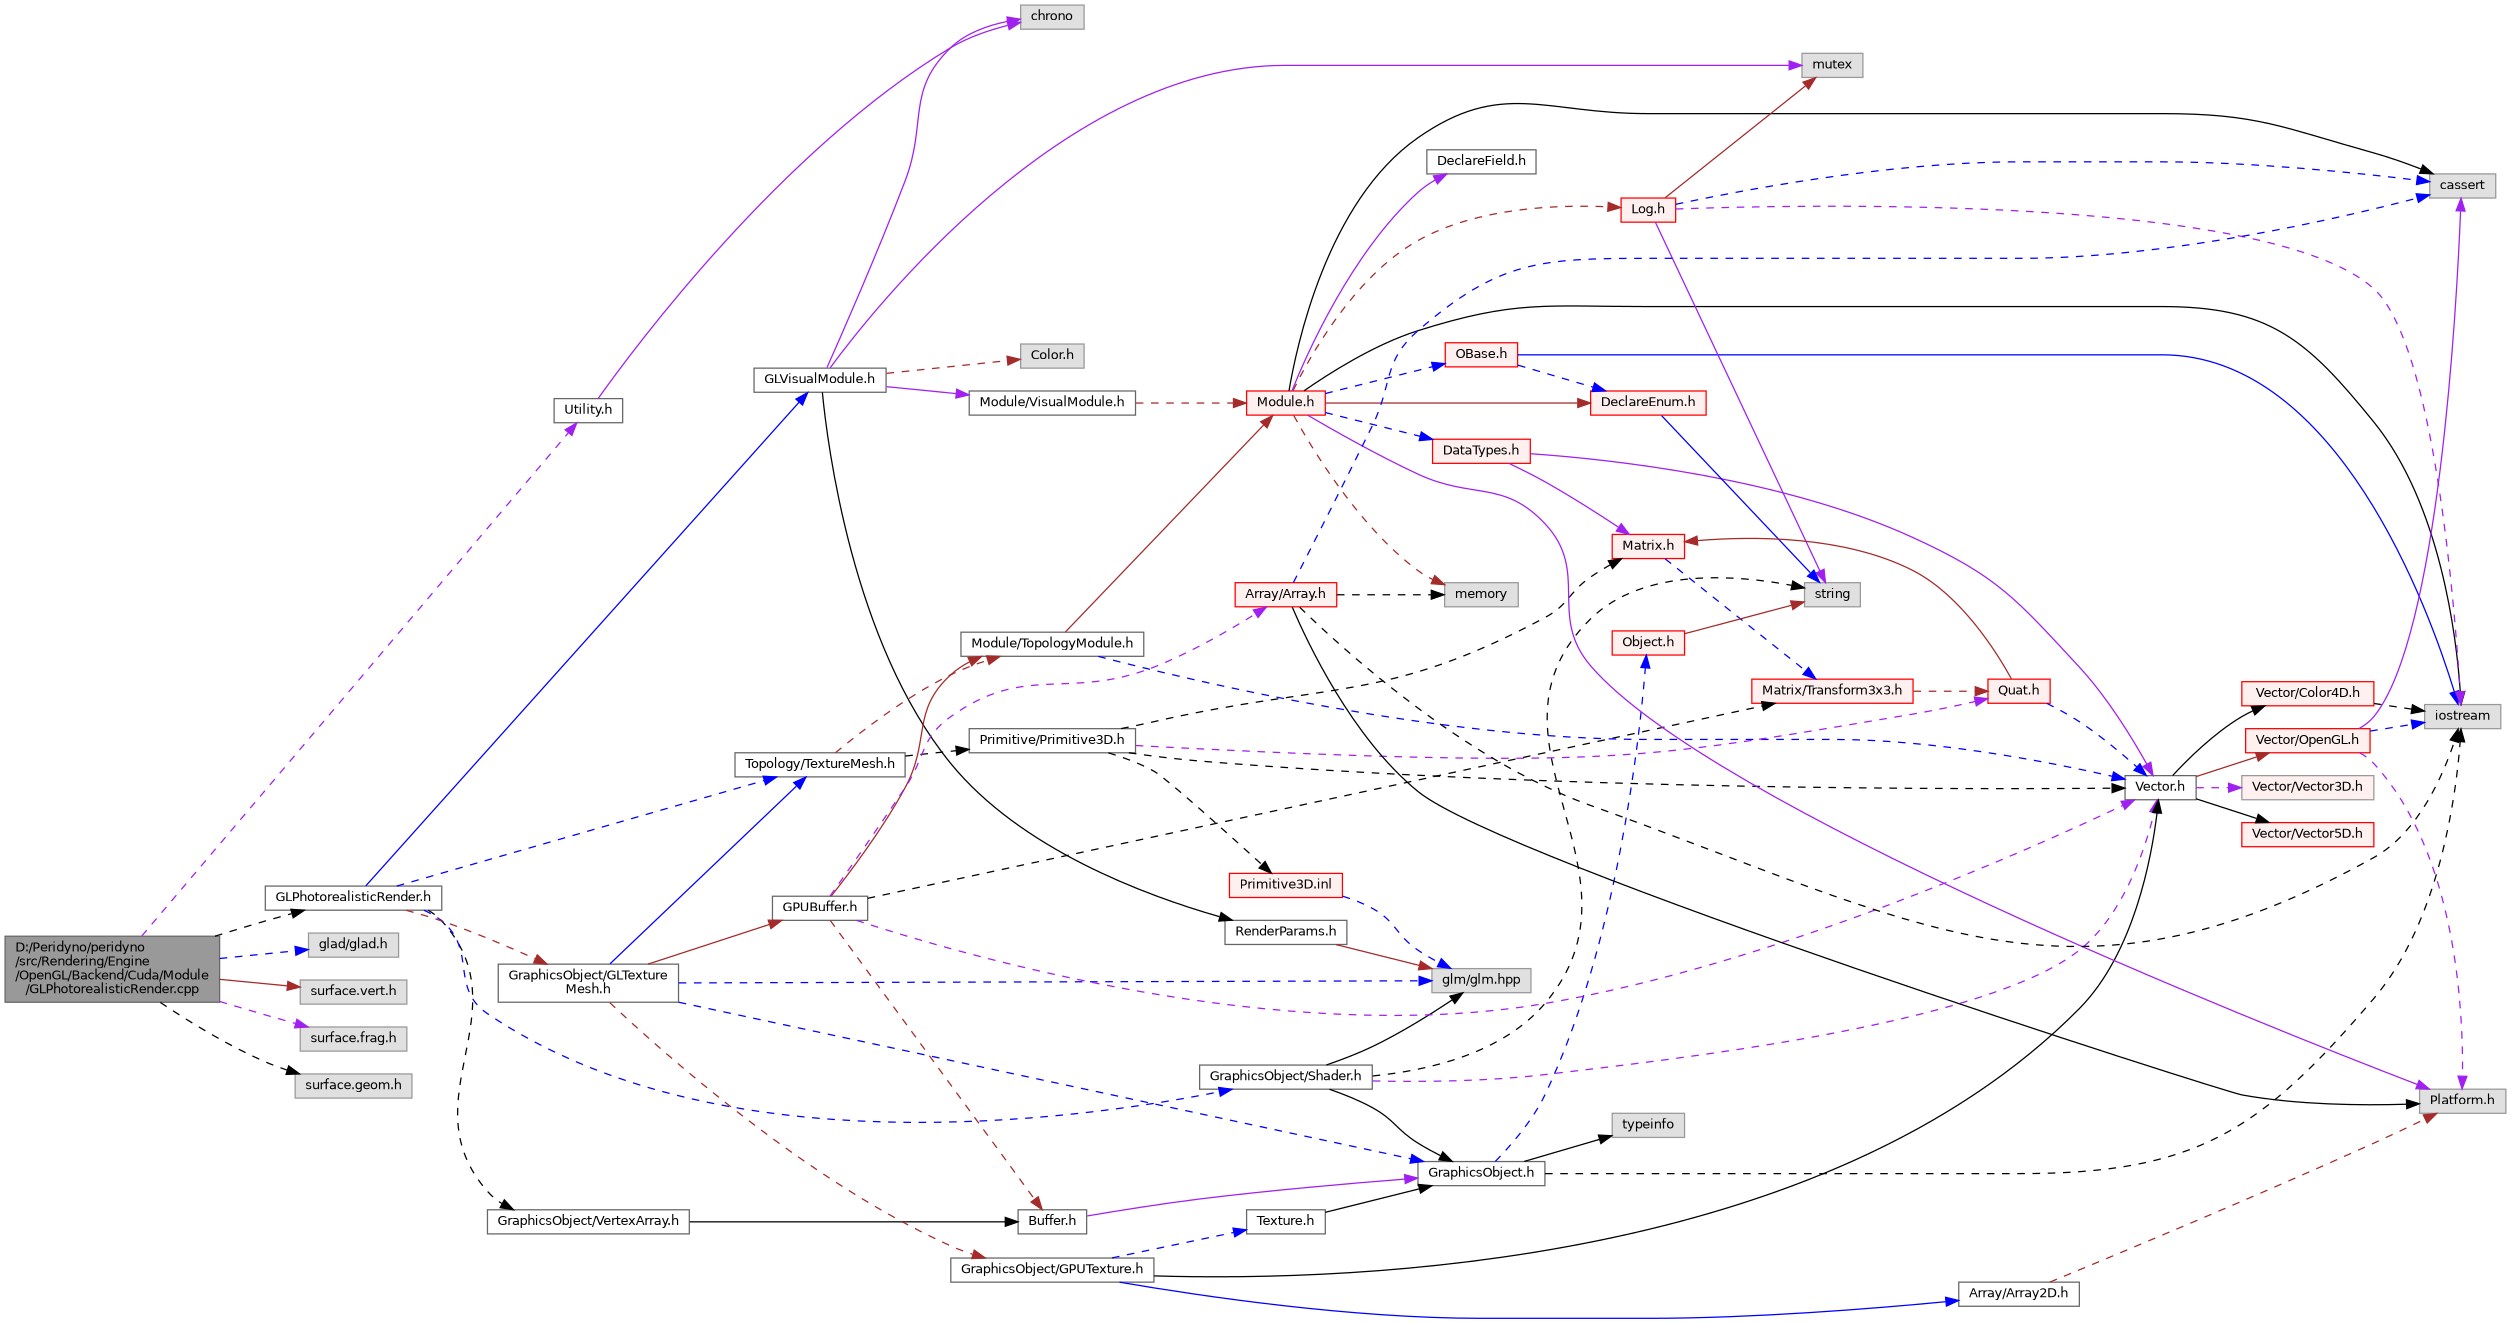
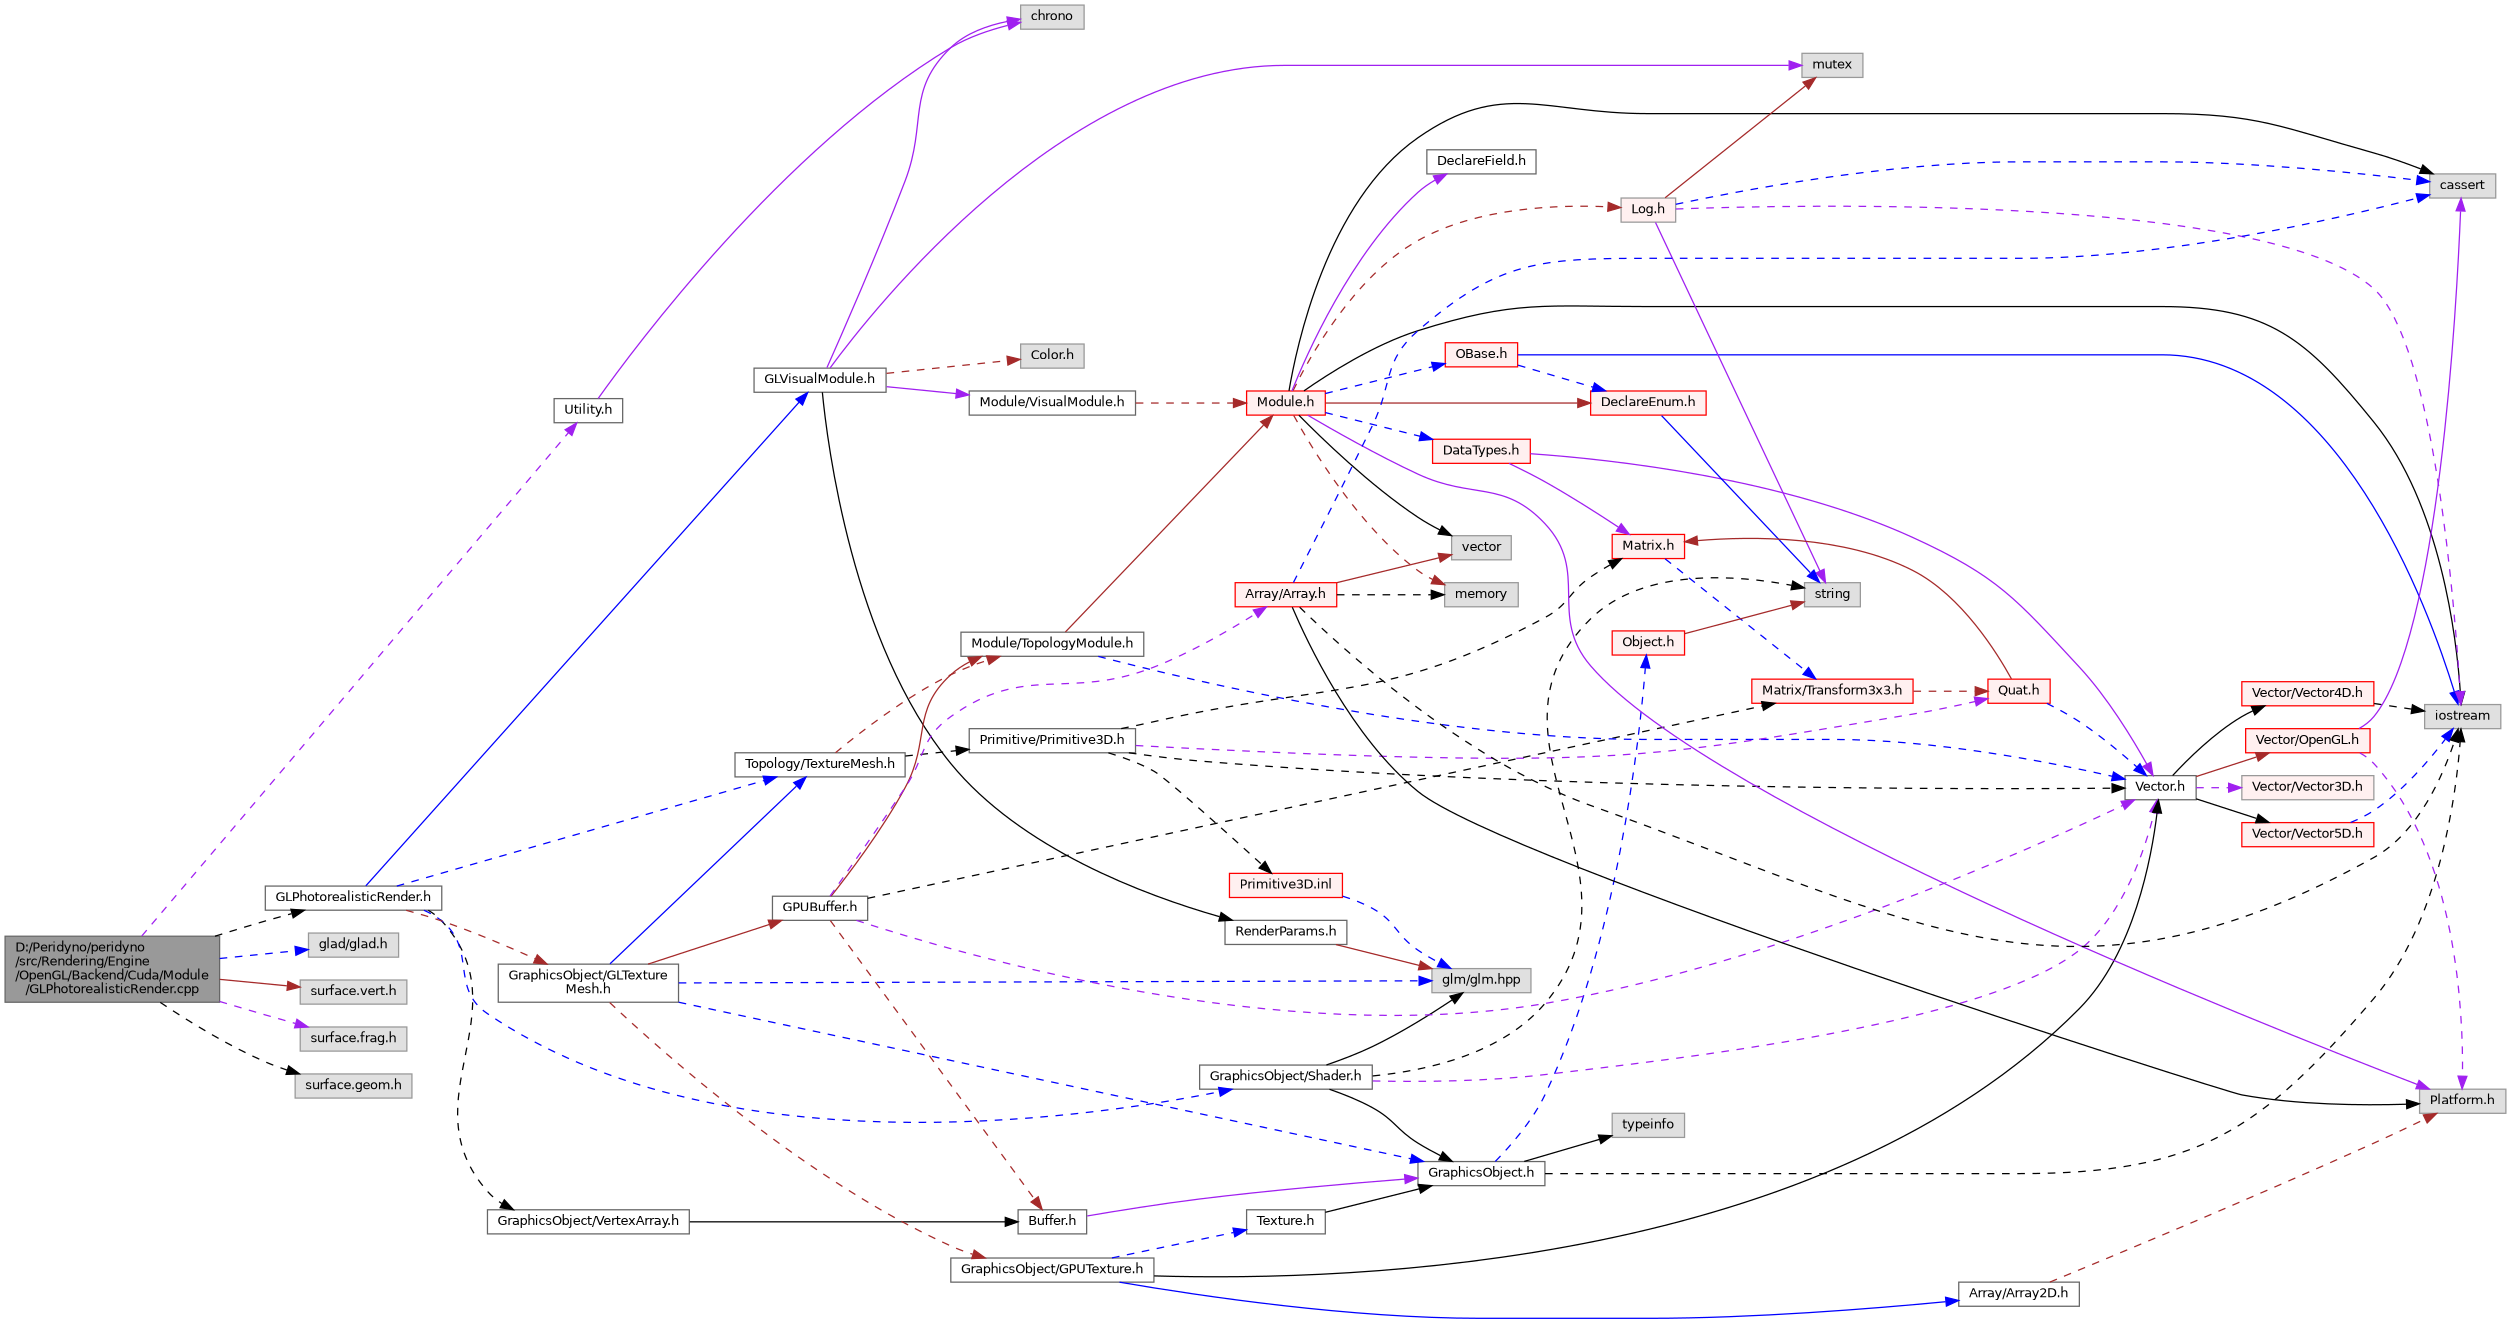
node "Log.h": color red -> grey60
node "vector": added
node "Vector/Color4D.h": label "Vector/Color4D.h" -> "Vector/Vector4D.h"
edge "Vector/OpenGL.h" -> "iostream": now "Vector/Vector5D.h" -> "iostream"
